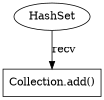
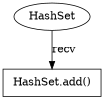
node "Collection.add()": label "Collection.add()" -> "HashSet.add()"
